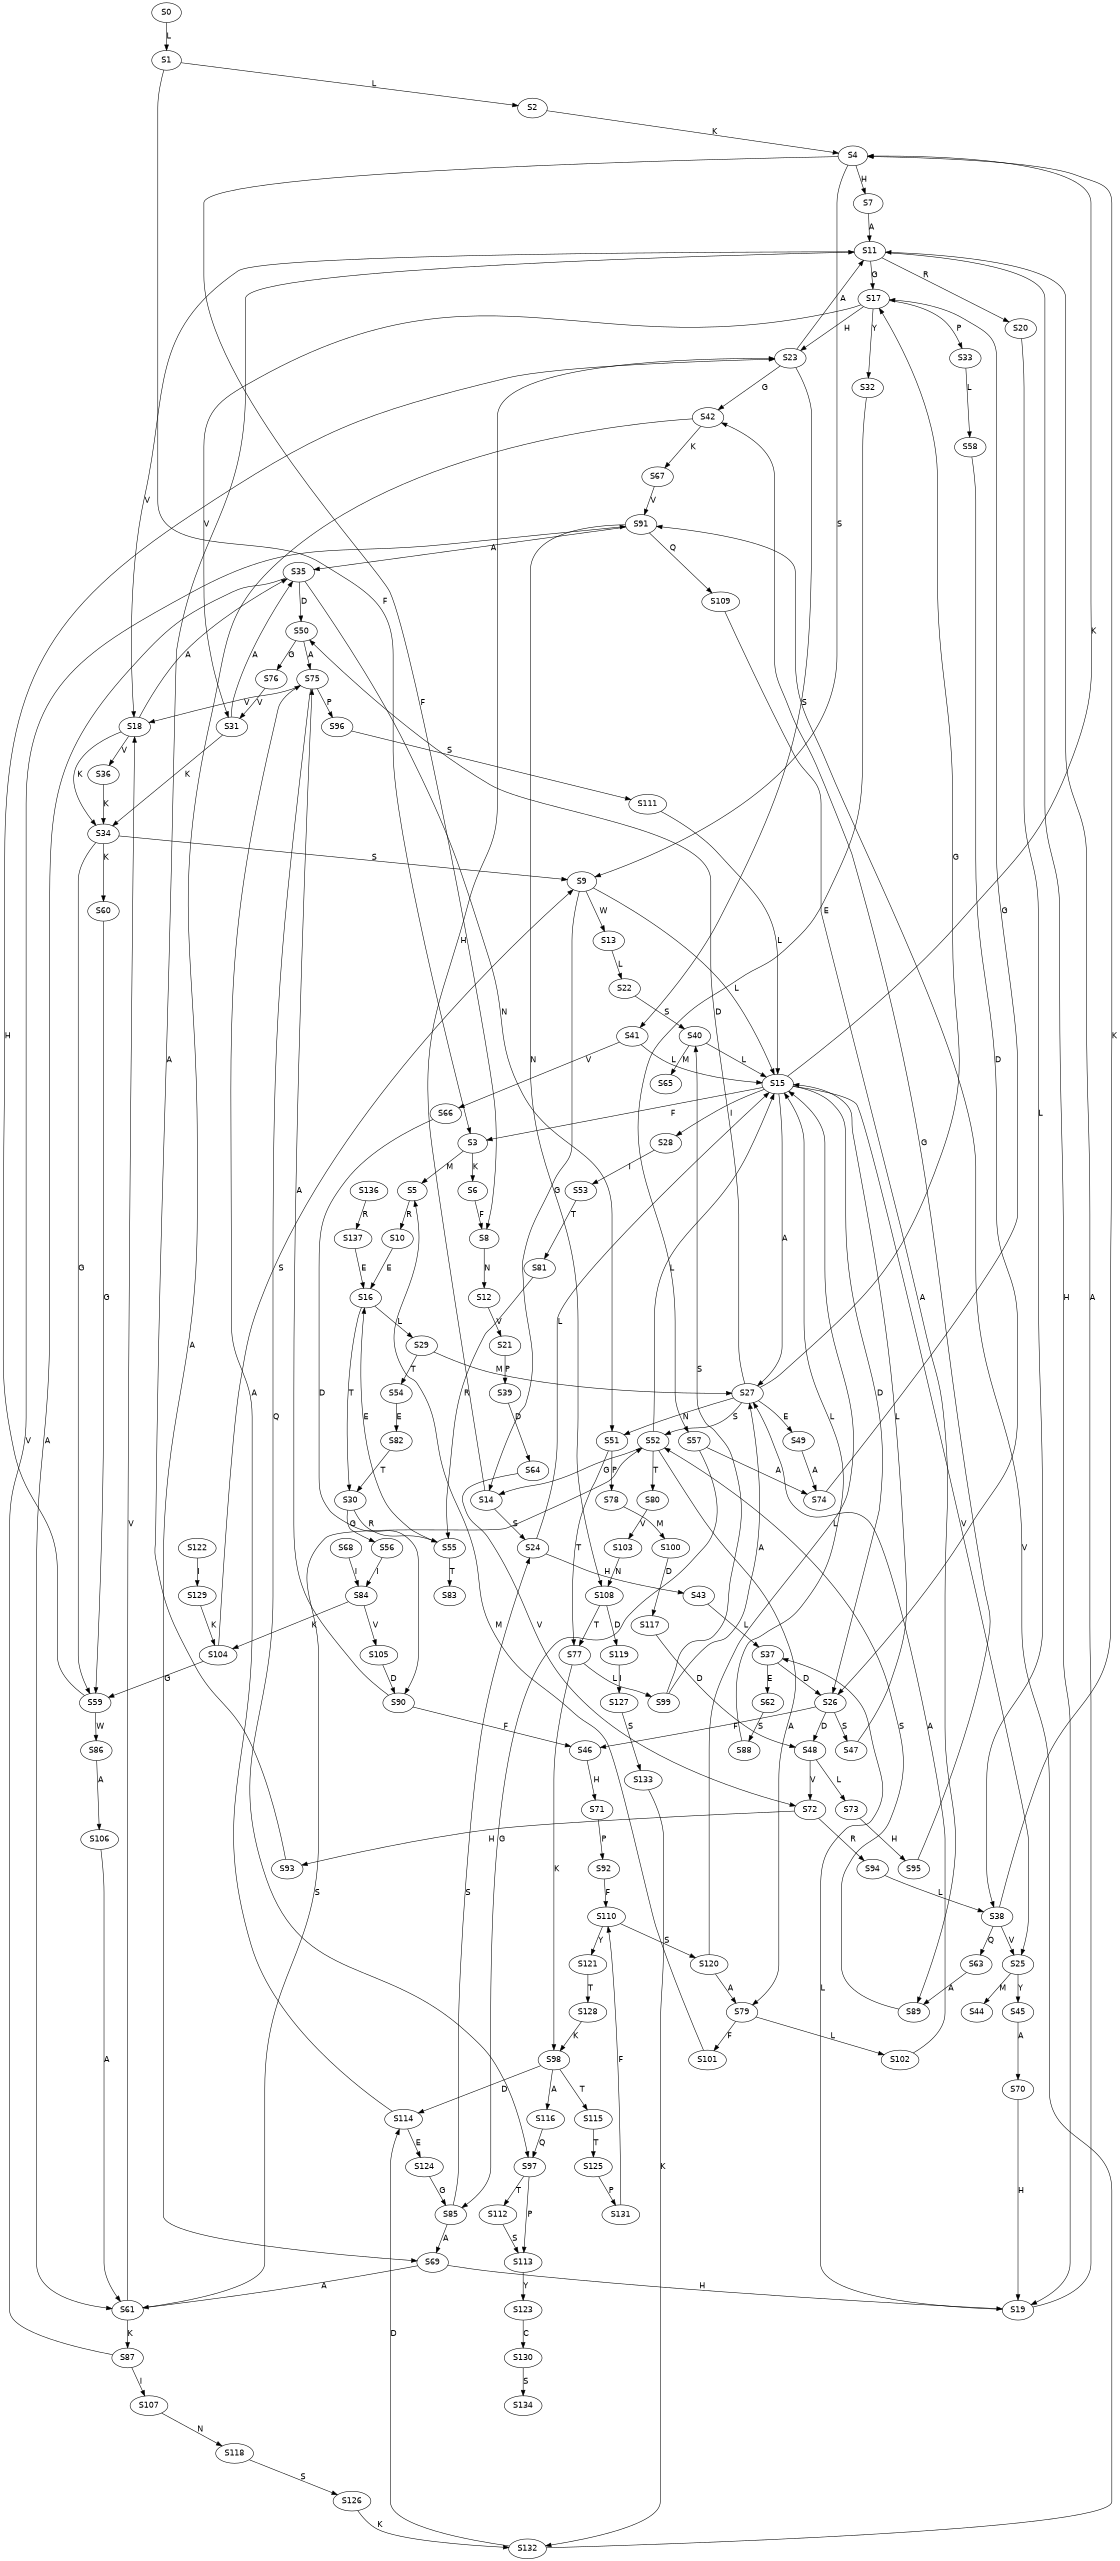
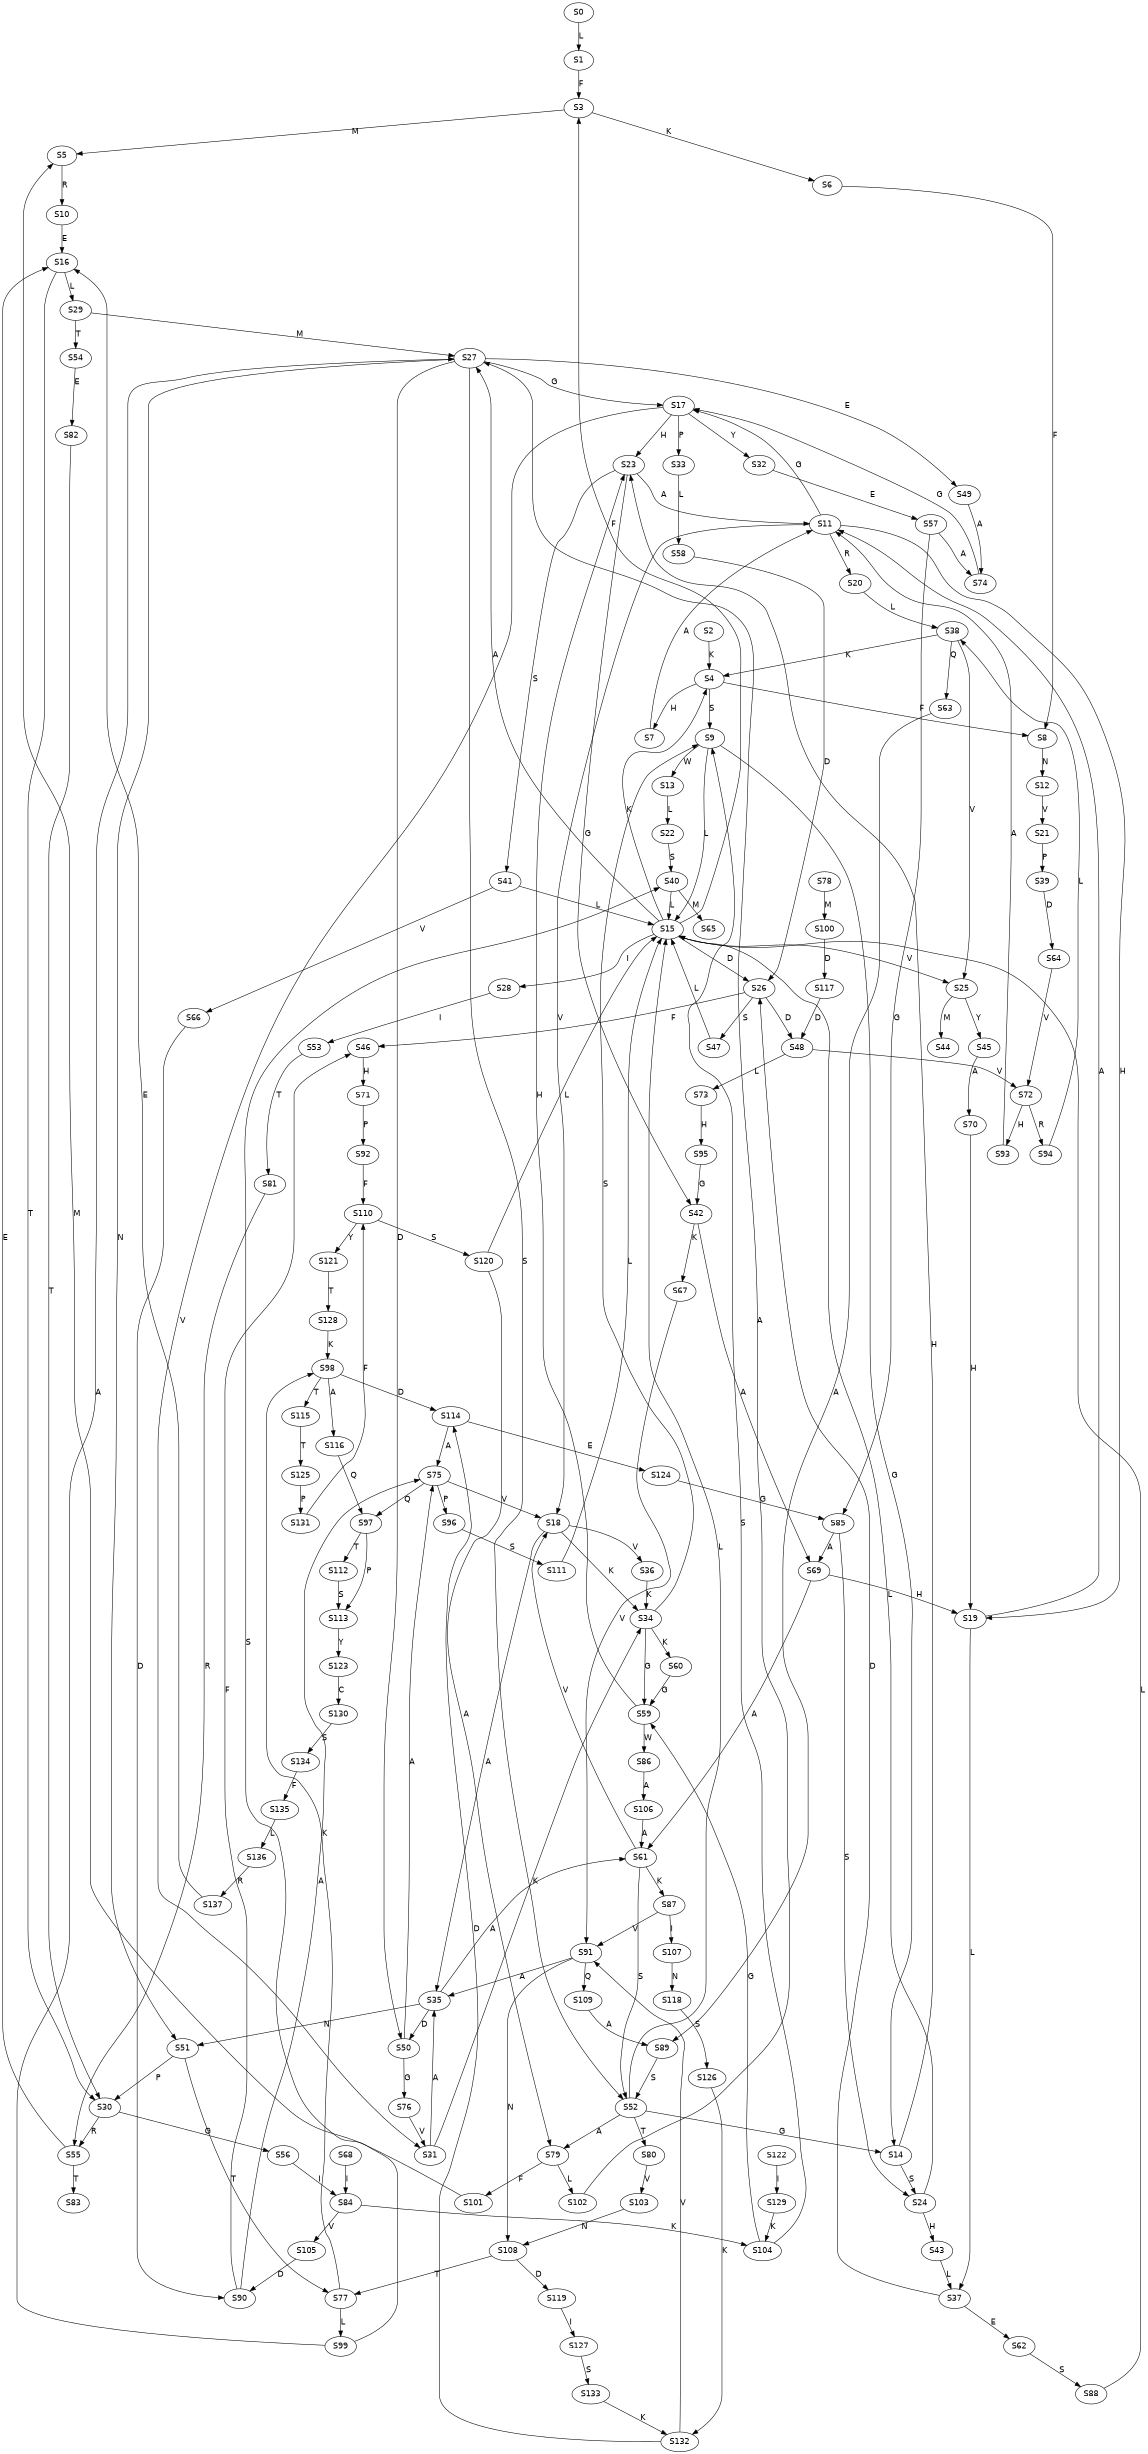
edge "S1" -> "S2": removed, label "L"
edge "S51" -> "S78": now "S51" -> "S30"
node "S135": added
